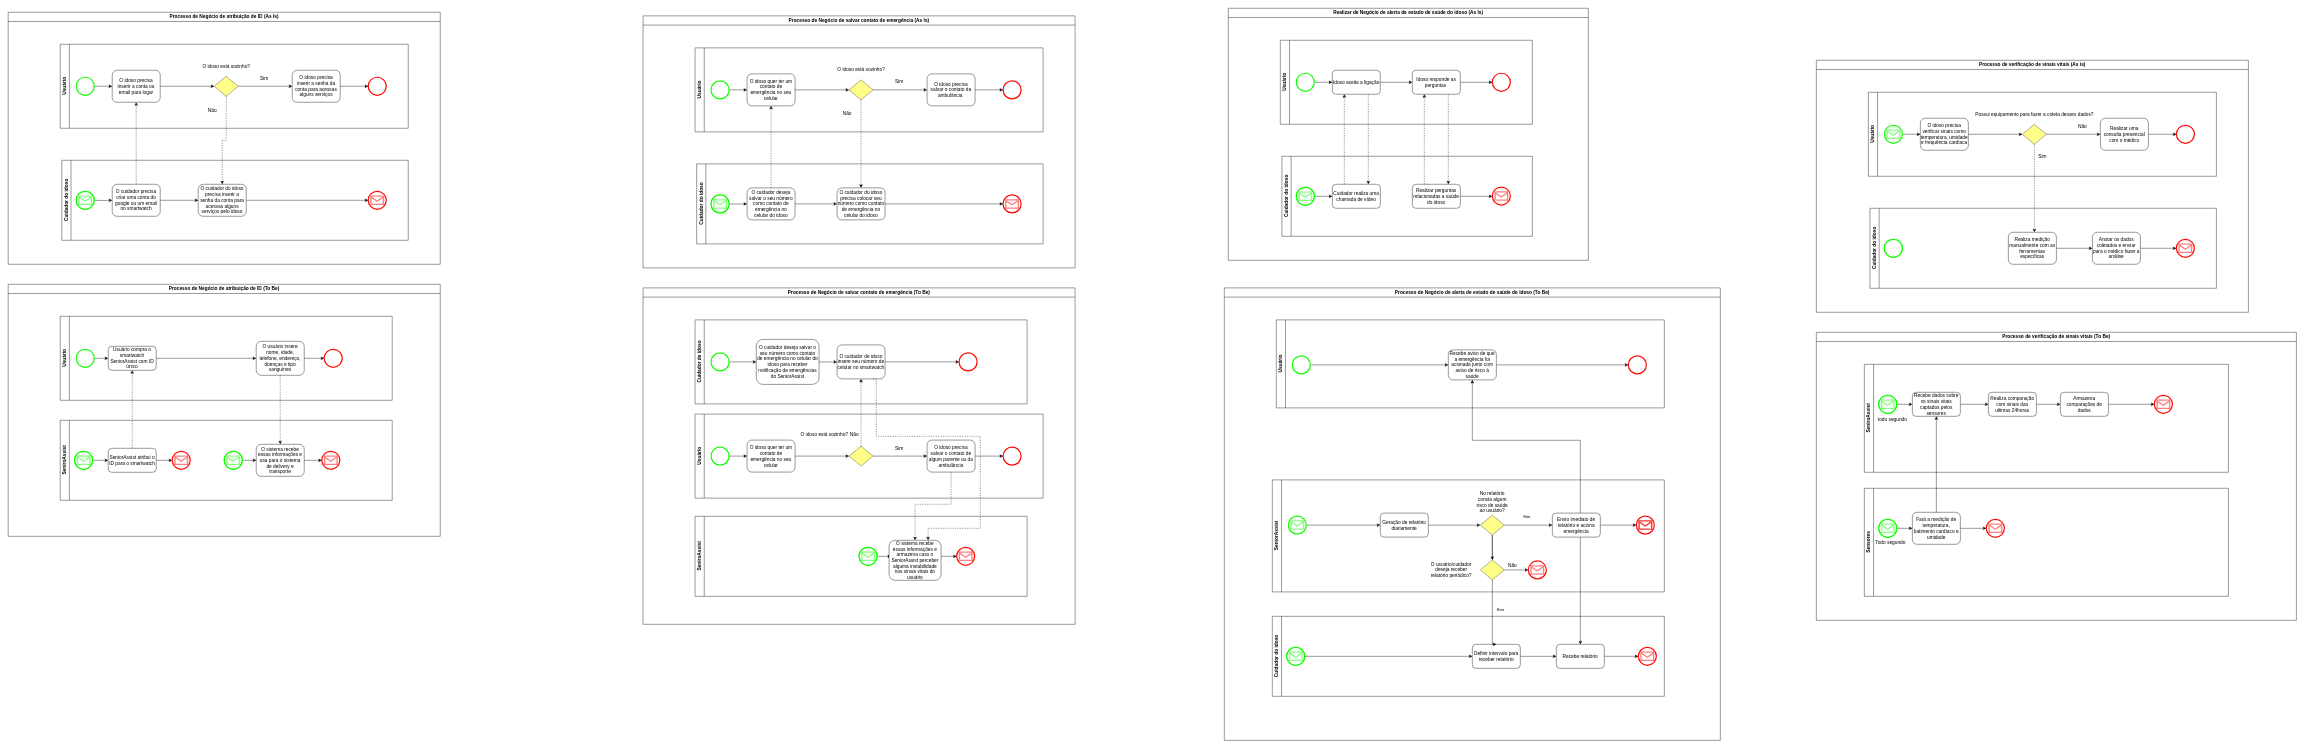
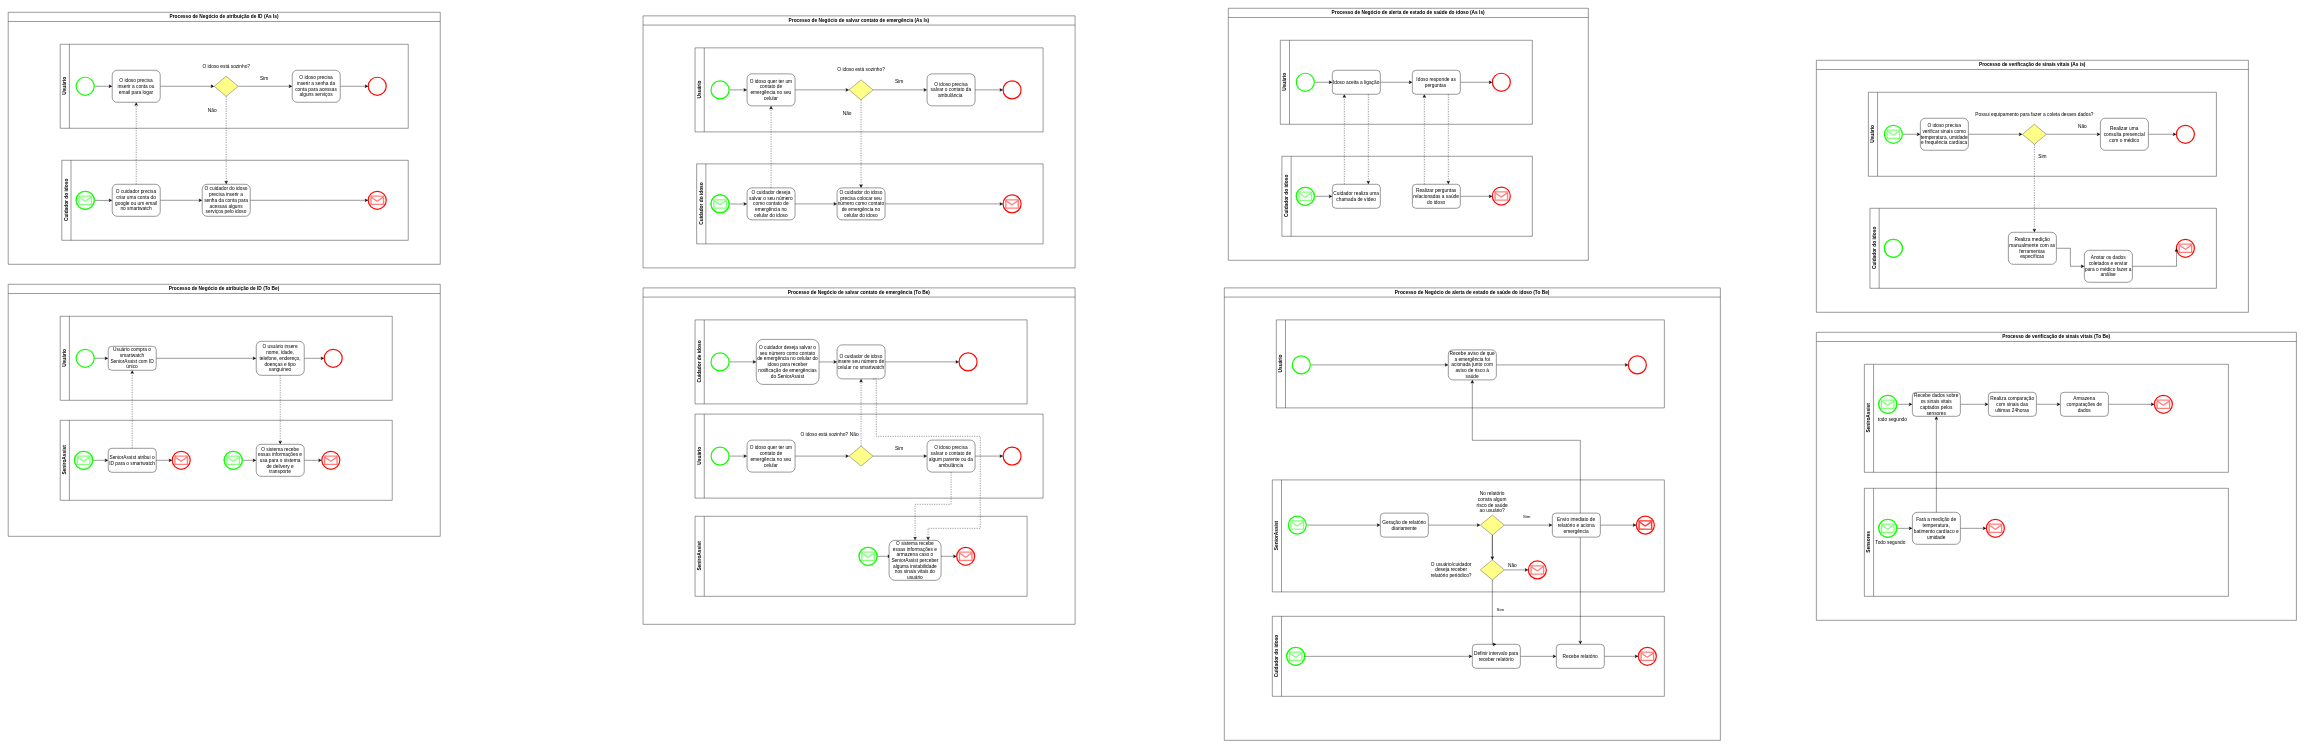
node "Realizar de Negócio de alerta de estado de saúde do idoso (As Is)": label "Realizar de Negócio de alerta de estado de saúde do idoso (As Is)" -> "Processo de Negócio de alerta de estado de saúde do idoso (As Is)"
node "O cuidador do idoso precisa inserir a senha da conta para acessas alguns serviços pelo idoso": moved (222, 200) -> (226, 200)
node "Anotar os dados coletados e enviar para o médico fazer a análise": moved (2116, 248) -> (2108, 266)
